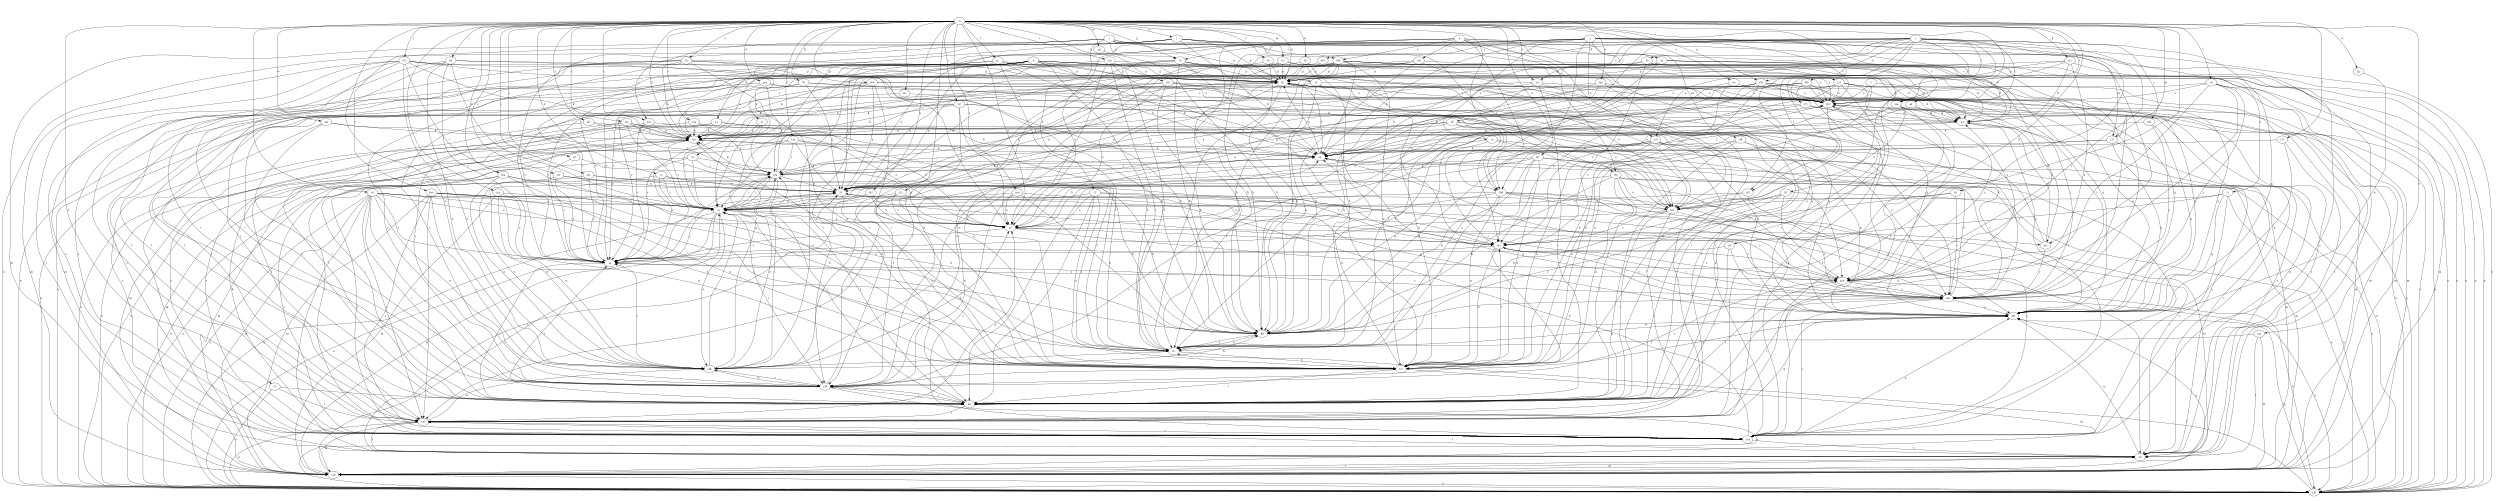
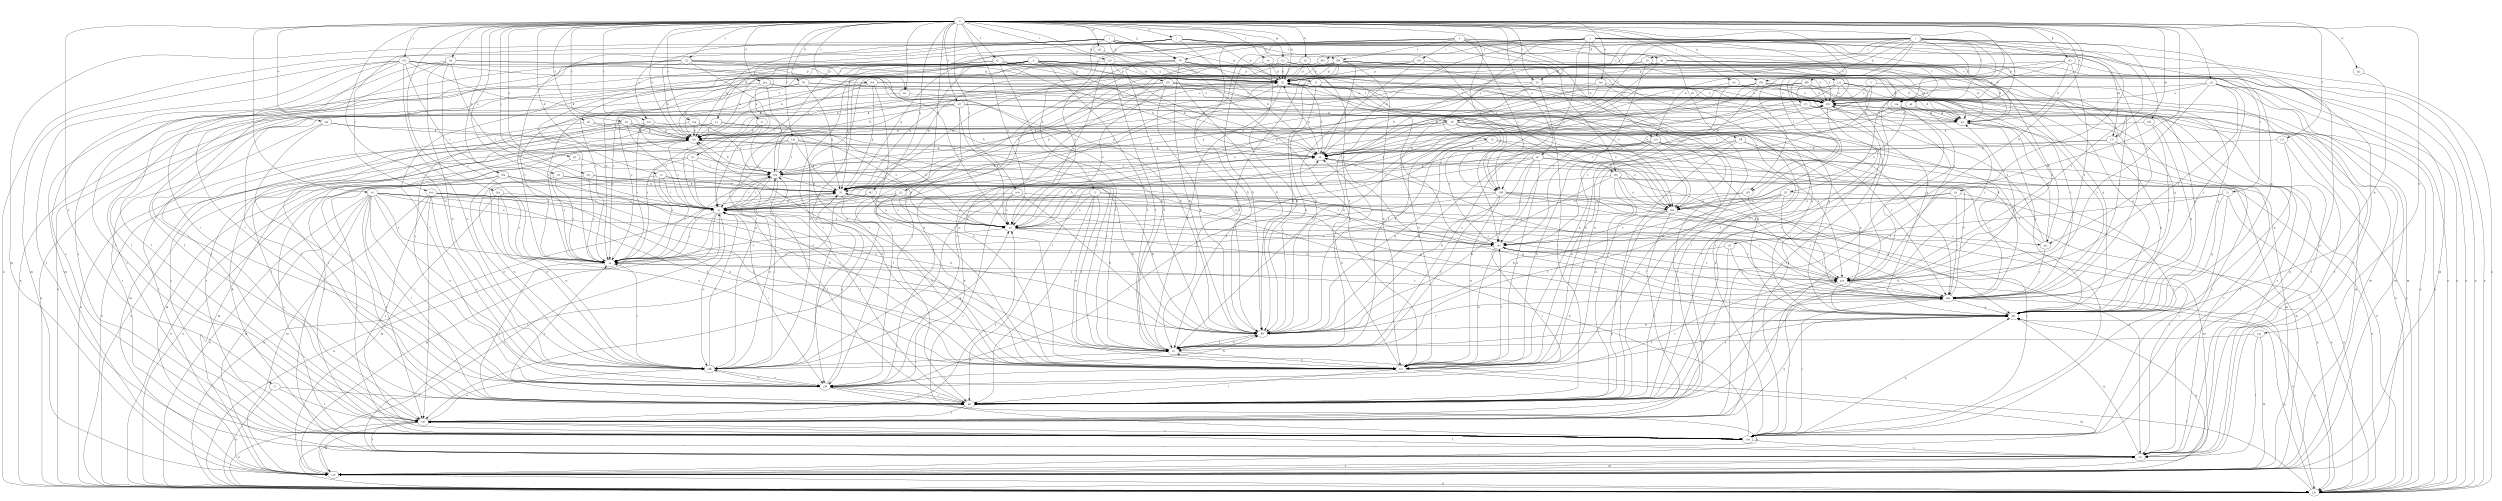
edge "44" -> "120": now "3" -> "120"
edge "4" -> "98": now "4" -> "58"
edge "272" -> "238": now "272" -> "211"
edge "231" -> "226": added, label "u"
